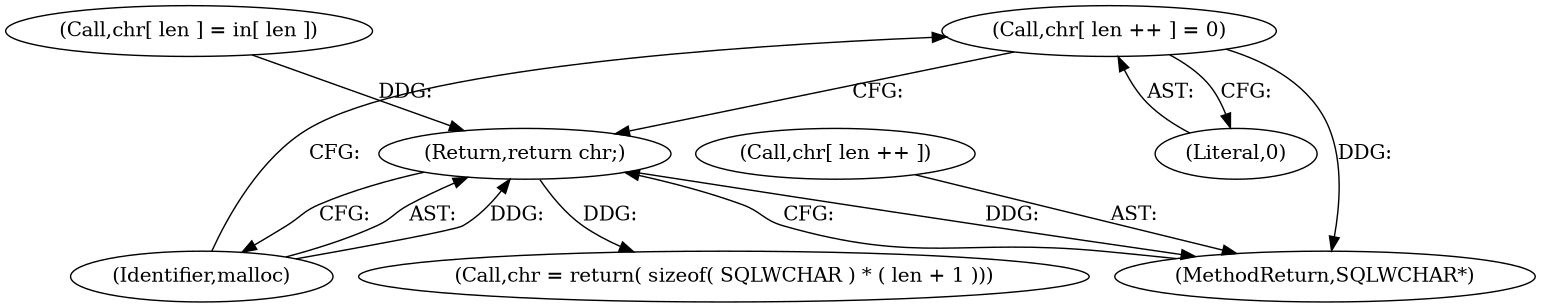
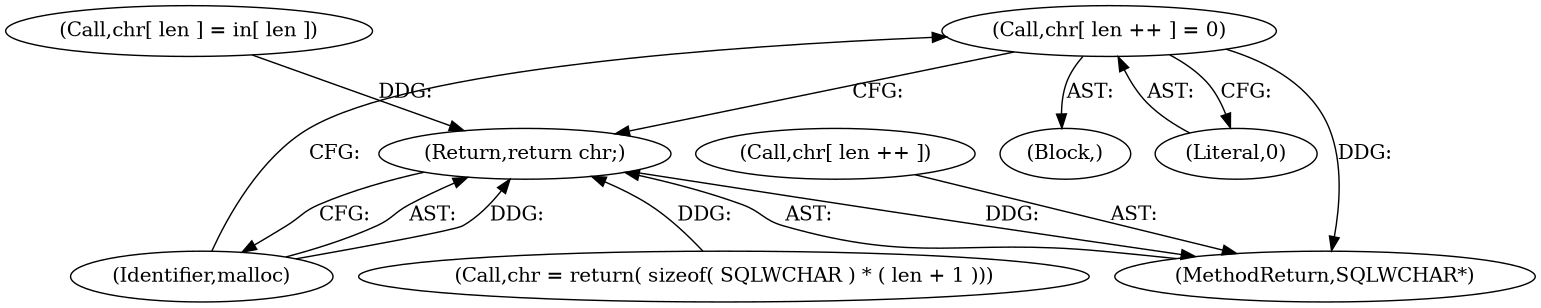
node "(Block,)": added
edge "(MethodReturn,SQLWCHAR*)" -> "(Return,return chr;)": label "CFG: " -> "AST: "
edge "(Return,return chr;)" -> "(Call,chr = return( sizeof( SQLWCHAR ) * ( len + 1 )))": reversed
